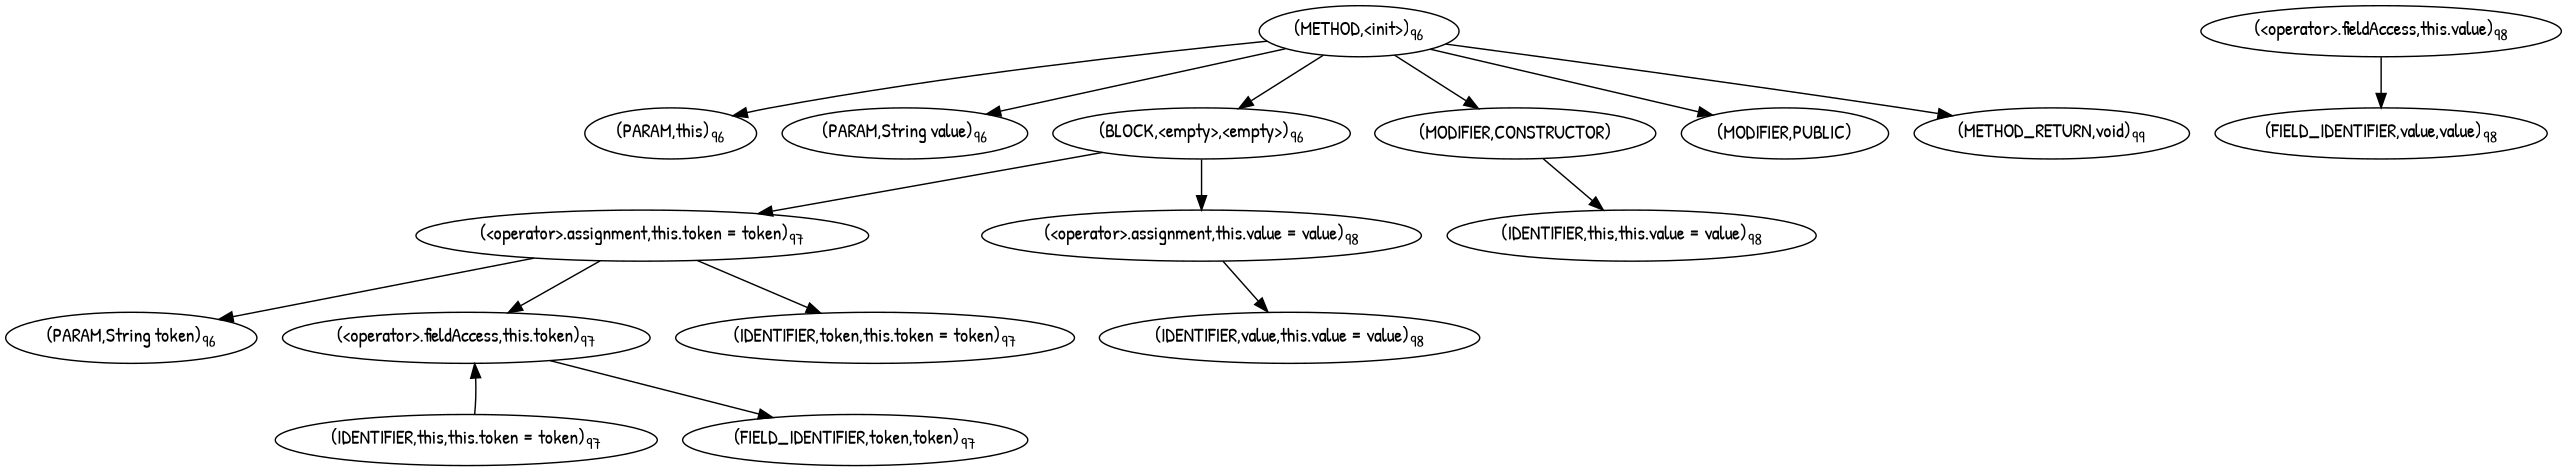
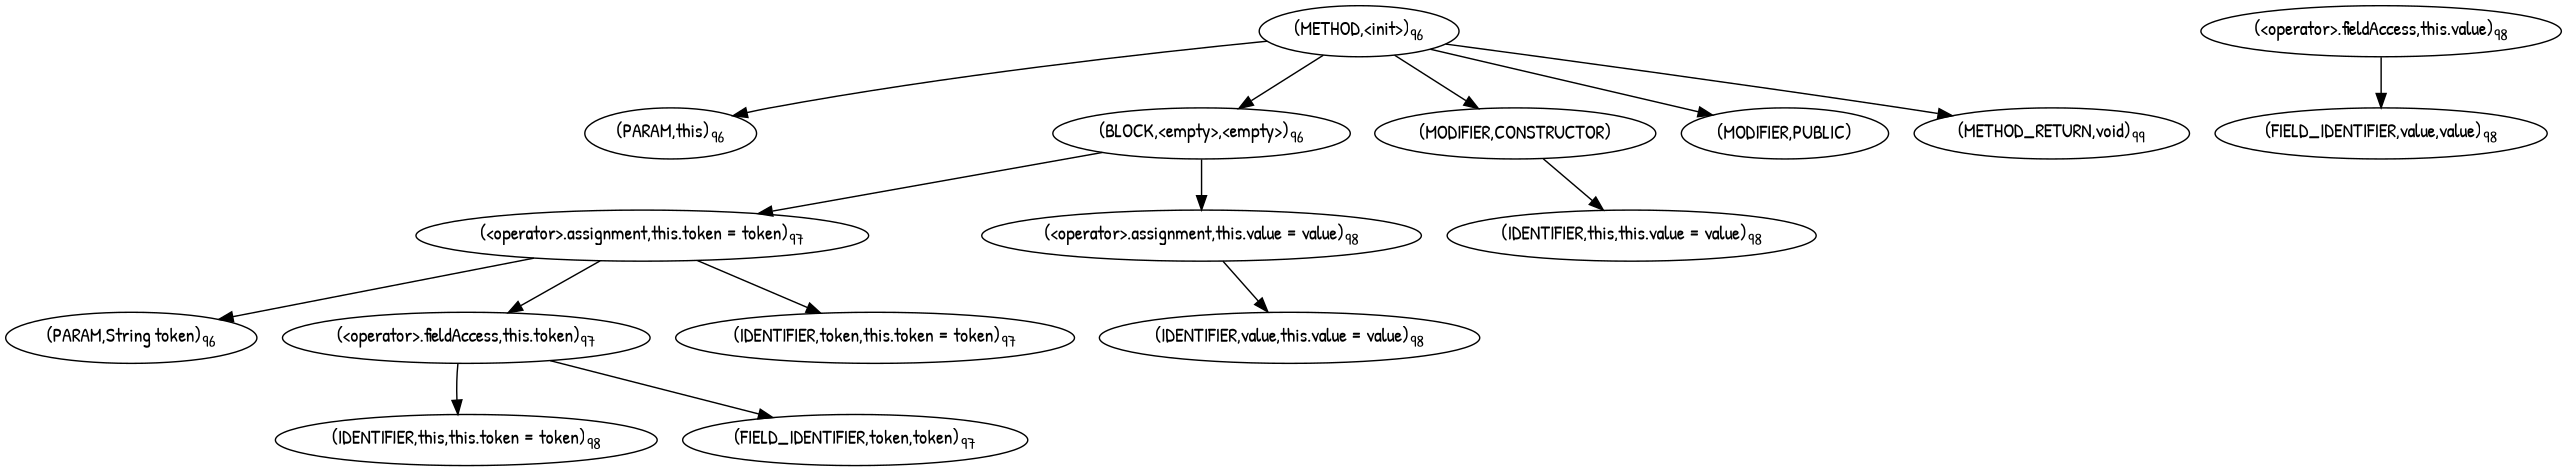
node "(PARAM,String value)": removed
edge "(IDENTIFIER,this,this.token = token)" -> "(<operator>.fieldAccess,this.token)": reversed
node "(IDENTIFIER,this,this.token = token)": text "97" -> "98"
